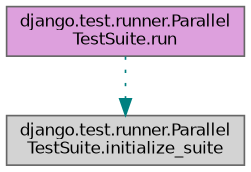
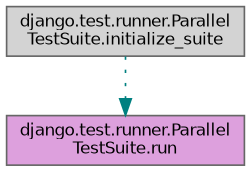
edge "django.test.runner.Parallel TestSuite.run" -> "django.test.runner.Parallel TestSuite.initialize_suite": reversed
